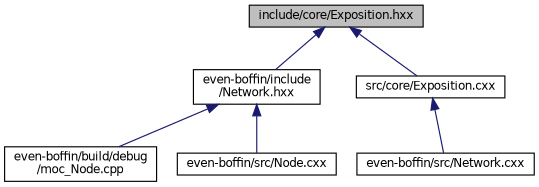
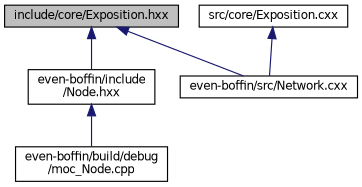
edge "src/core/Exposition.cxx" -> "include/core/Exposition.hxx": now "even-boffin/src/Network.cxx" -> "include/core/Exposition.hxx"
node "even-boffin/include /Network.hxx": label "even-boffin/include /Network.hxx" -> "even-boffin/include /Node.hxx"
node "even-boffin/src/Node.cxx": removed
